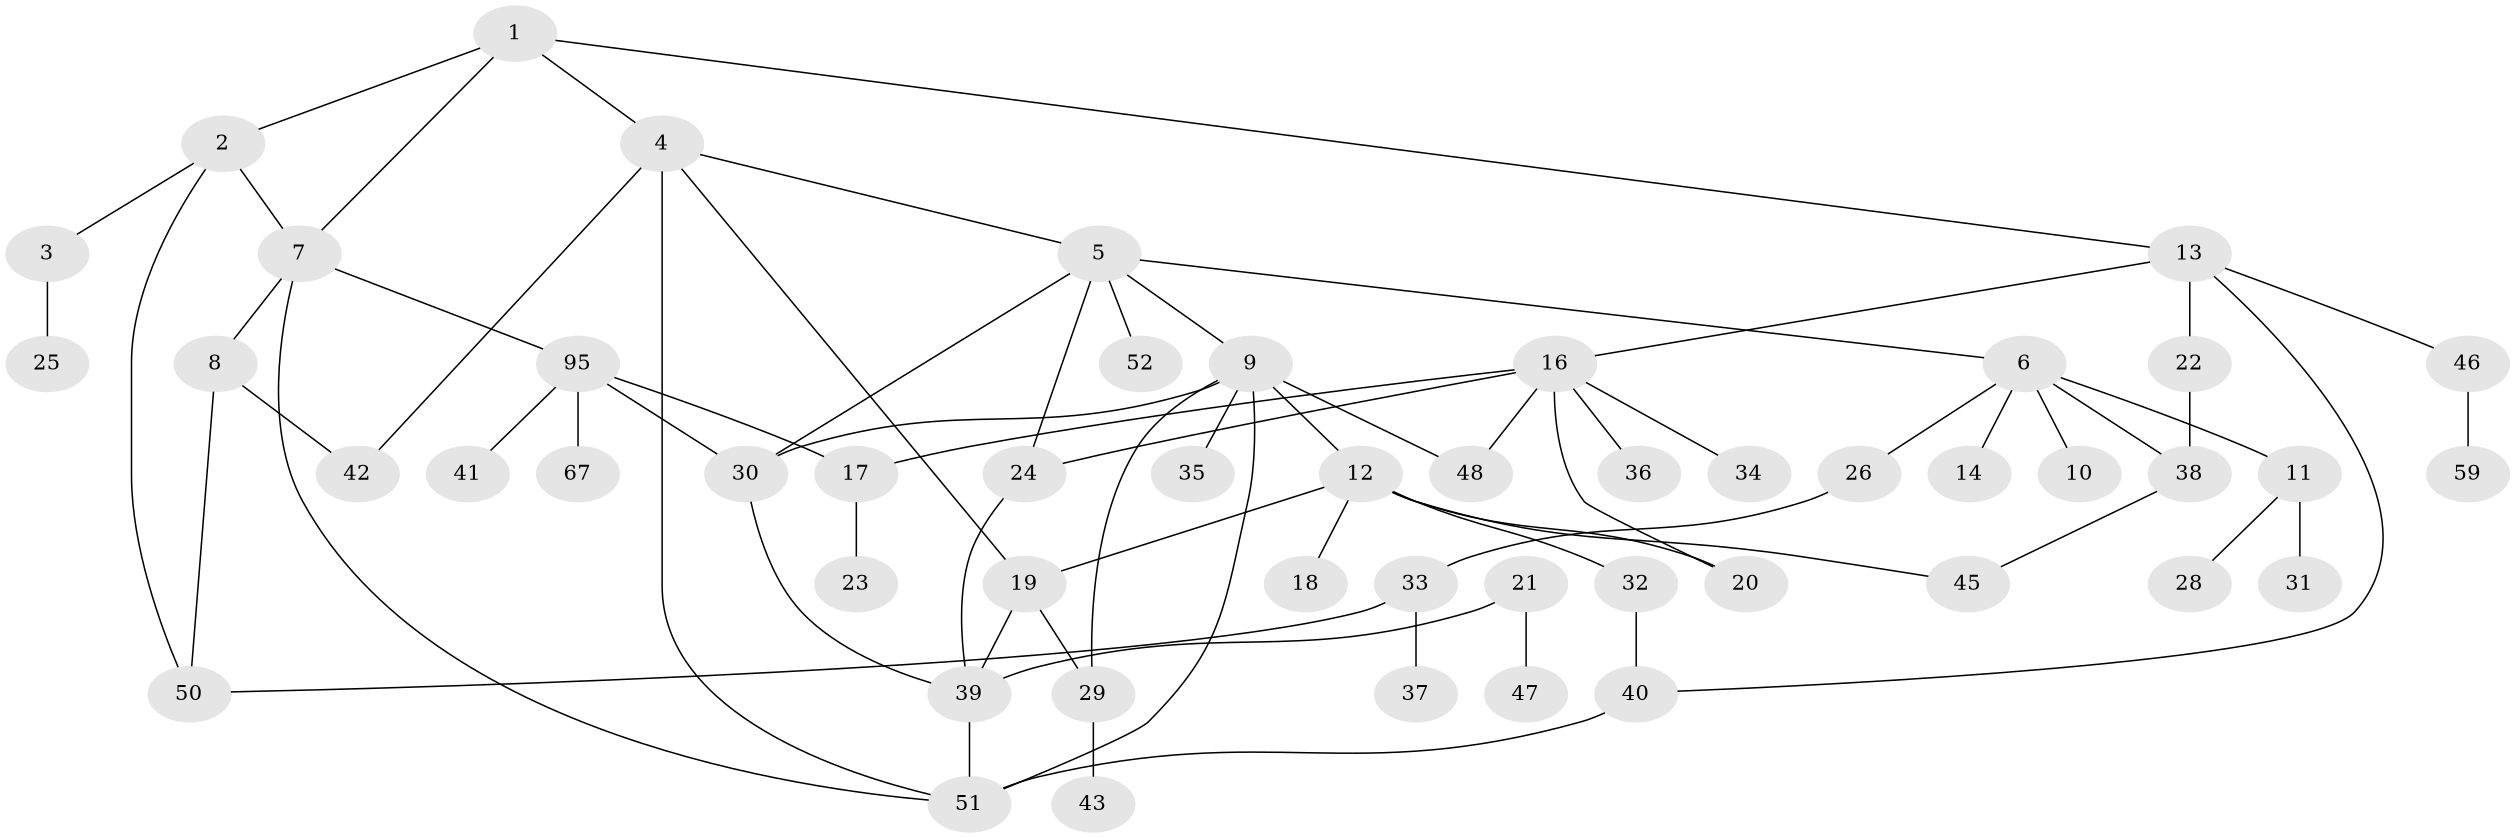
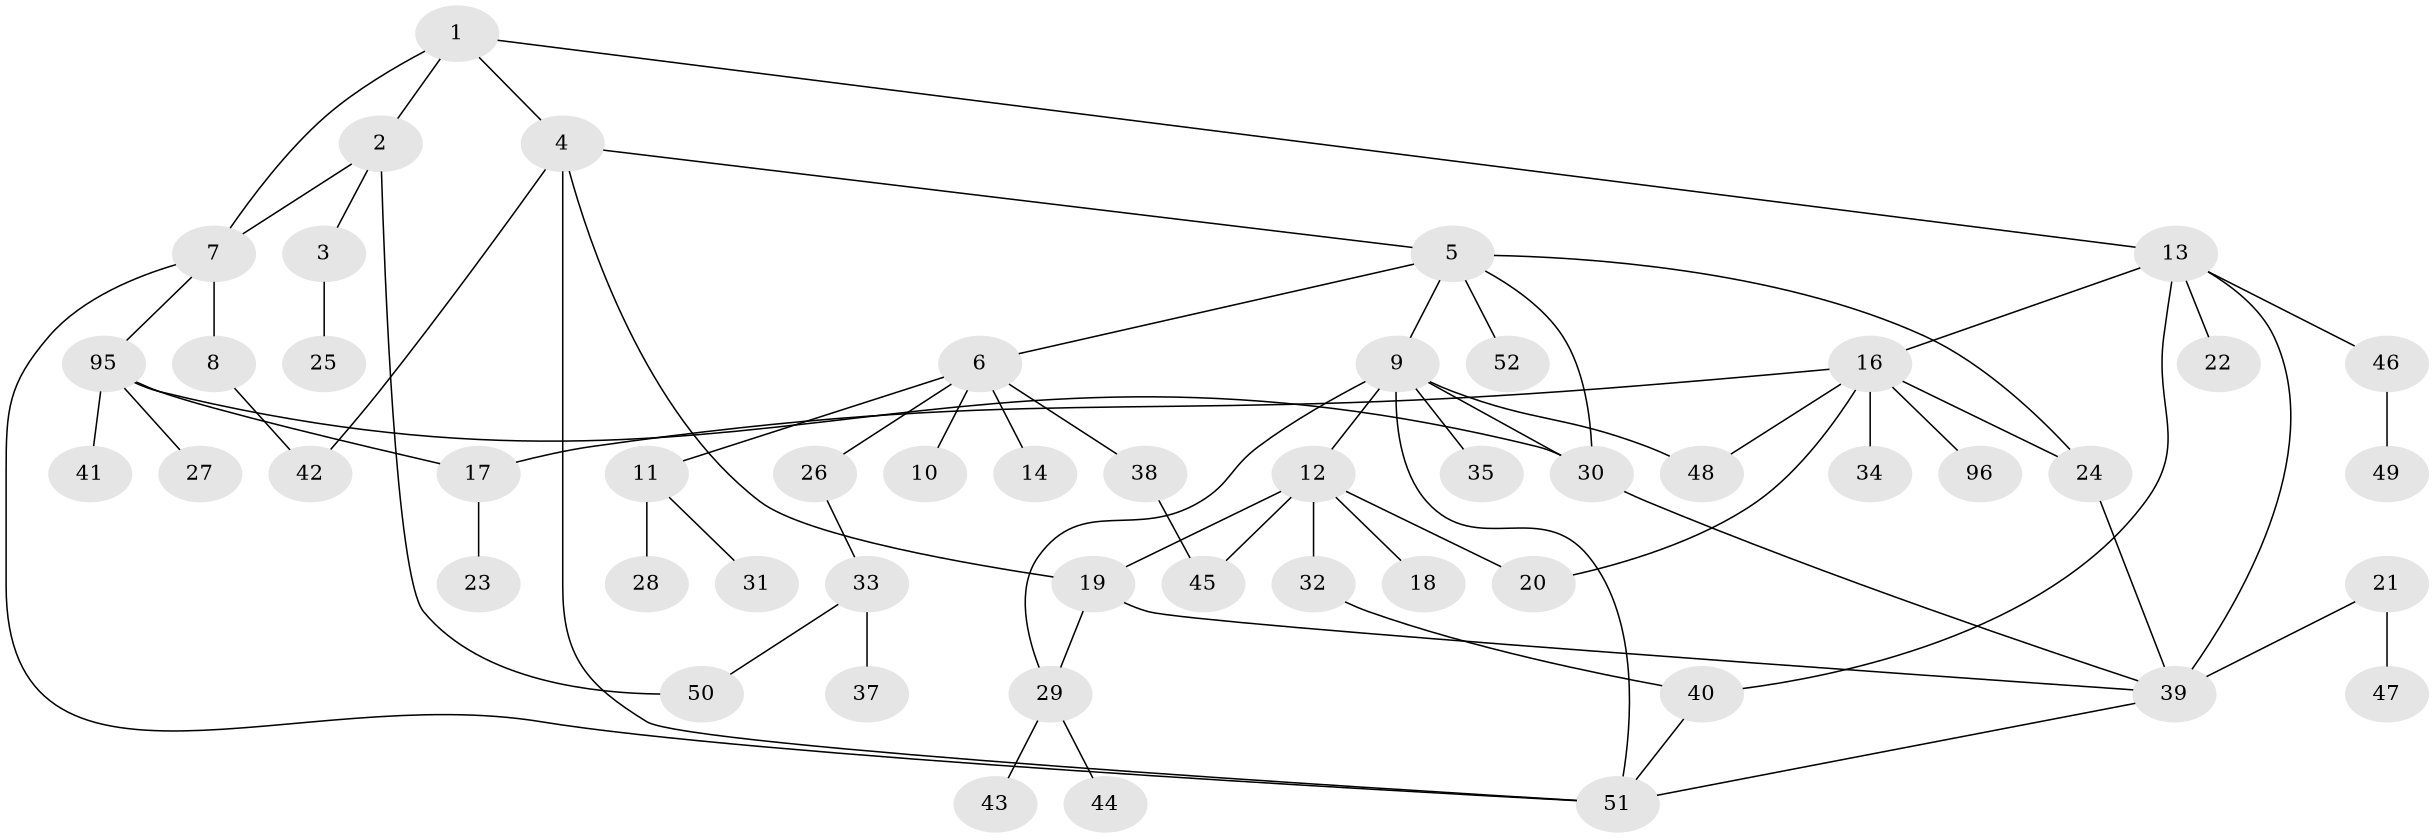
edge "22" -- "38": removed
edge "13" -- "39": added
node "67": label "67" -> "27"
node "36": label "36" -> "96"
node "59": label "59" -> "49"
edge "8" -- "50": removed
node "44": added
